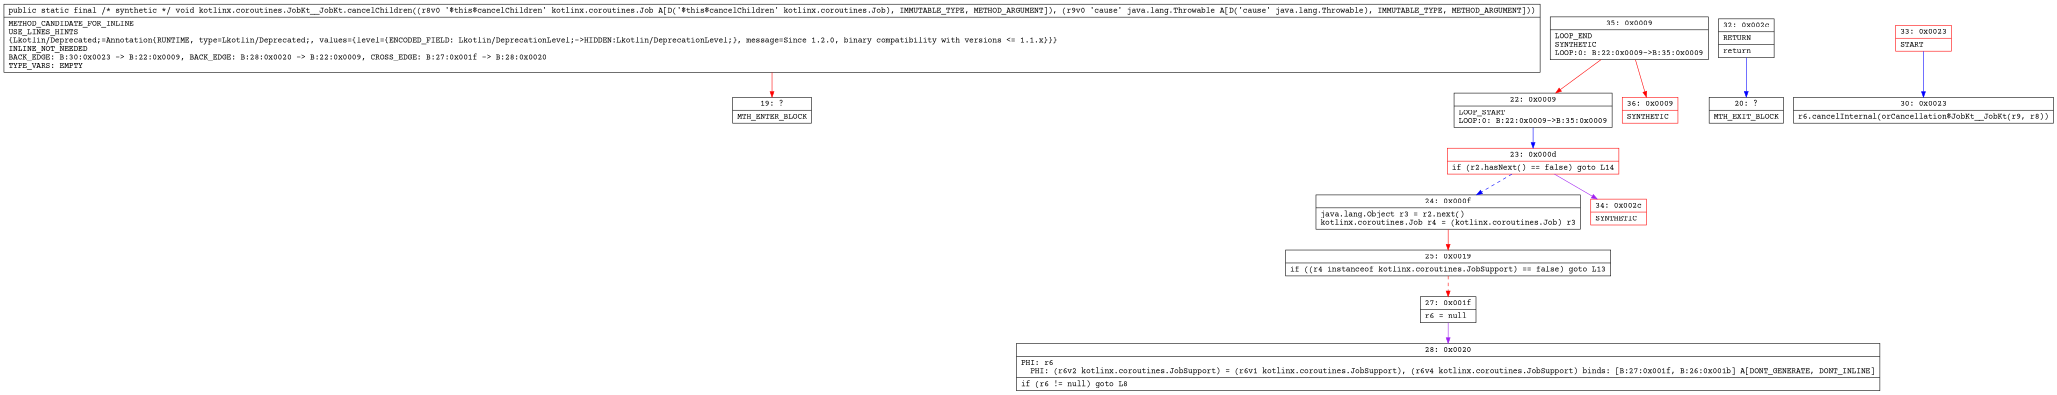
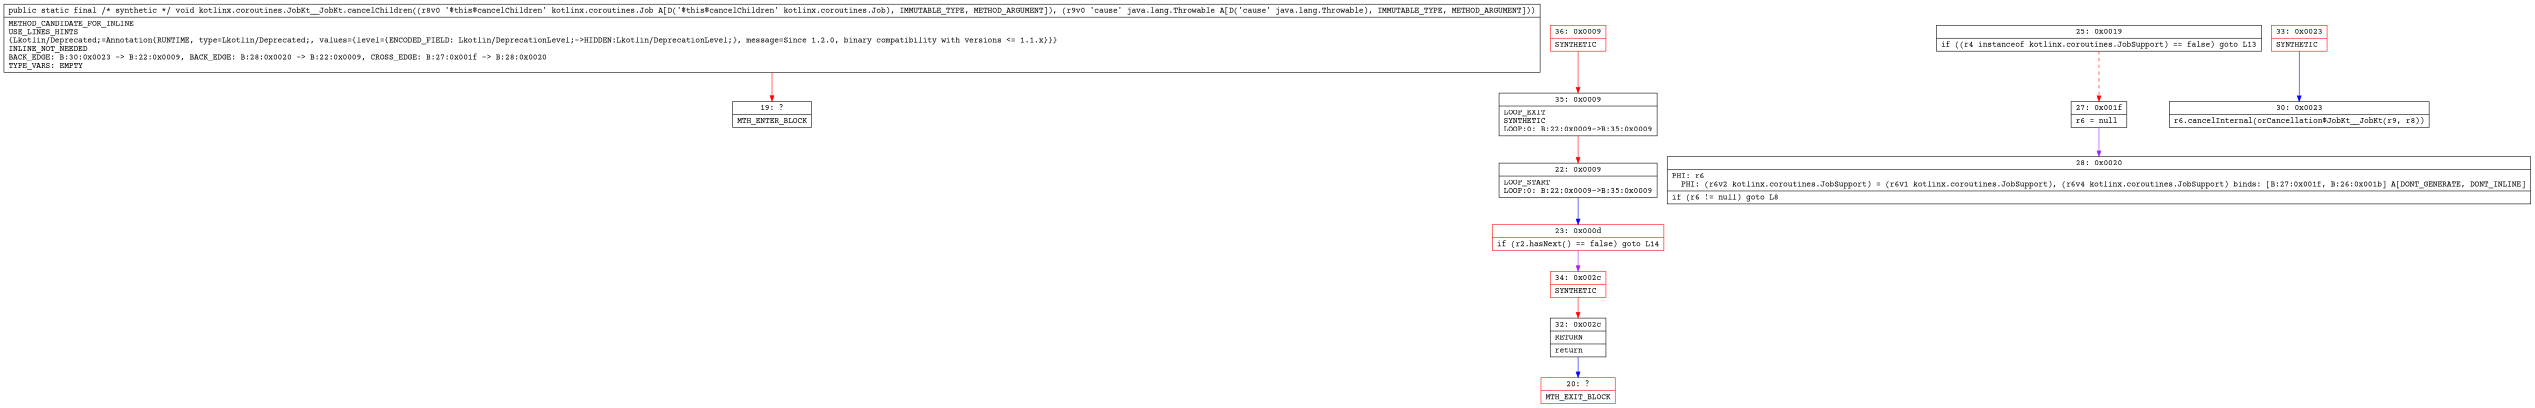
node "35: 0x0009": text "LOOP_END" -> "LOOP_EXIT"
node "33: 0x0023": text "START" -> "SYNTHETIC"
edge "35: 0x0009" -> "36: 0x0009": reversed
node "20: ?": color black -> red
node "24: 0x000f": removed
edge "34: 0x002c" -> "32: 0x002c": added
